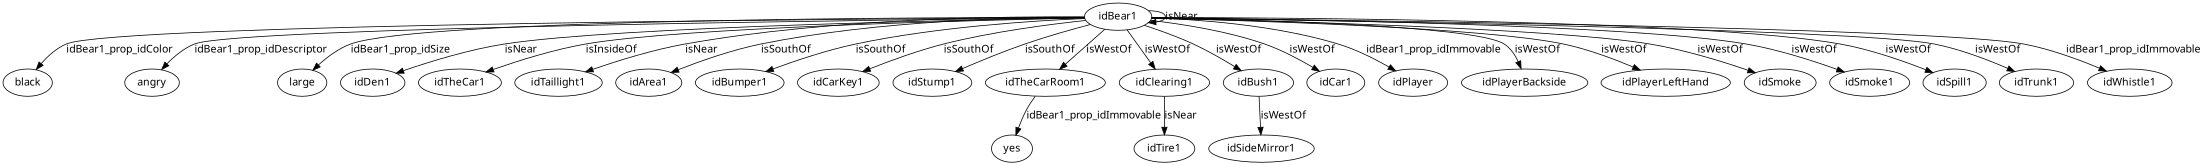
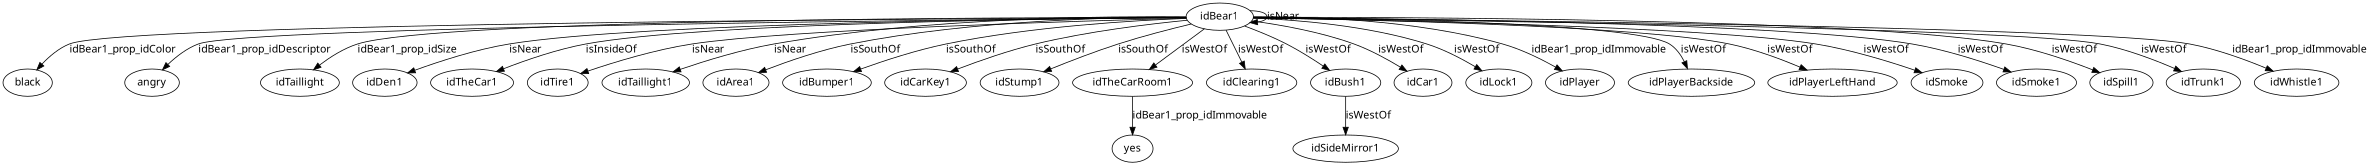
node "large": label "large" -> "idTaillight"
node "idLock1": added
edge "idClearing1" -> "idTire1": now "idBear1" -> "idTire1"
